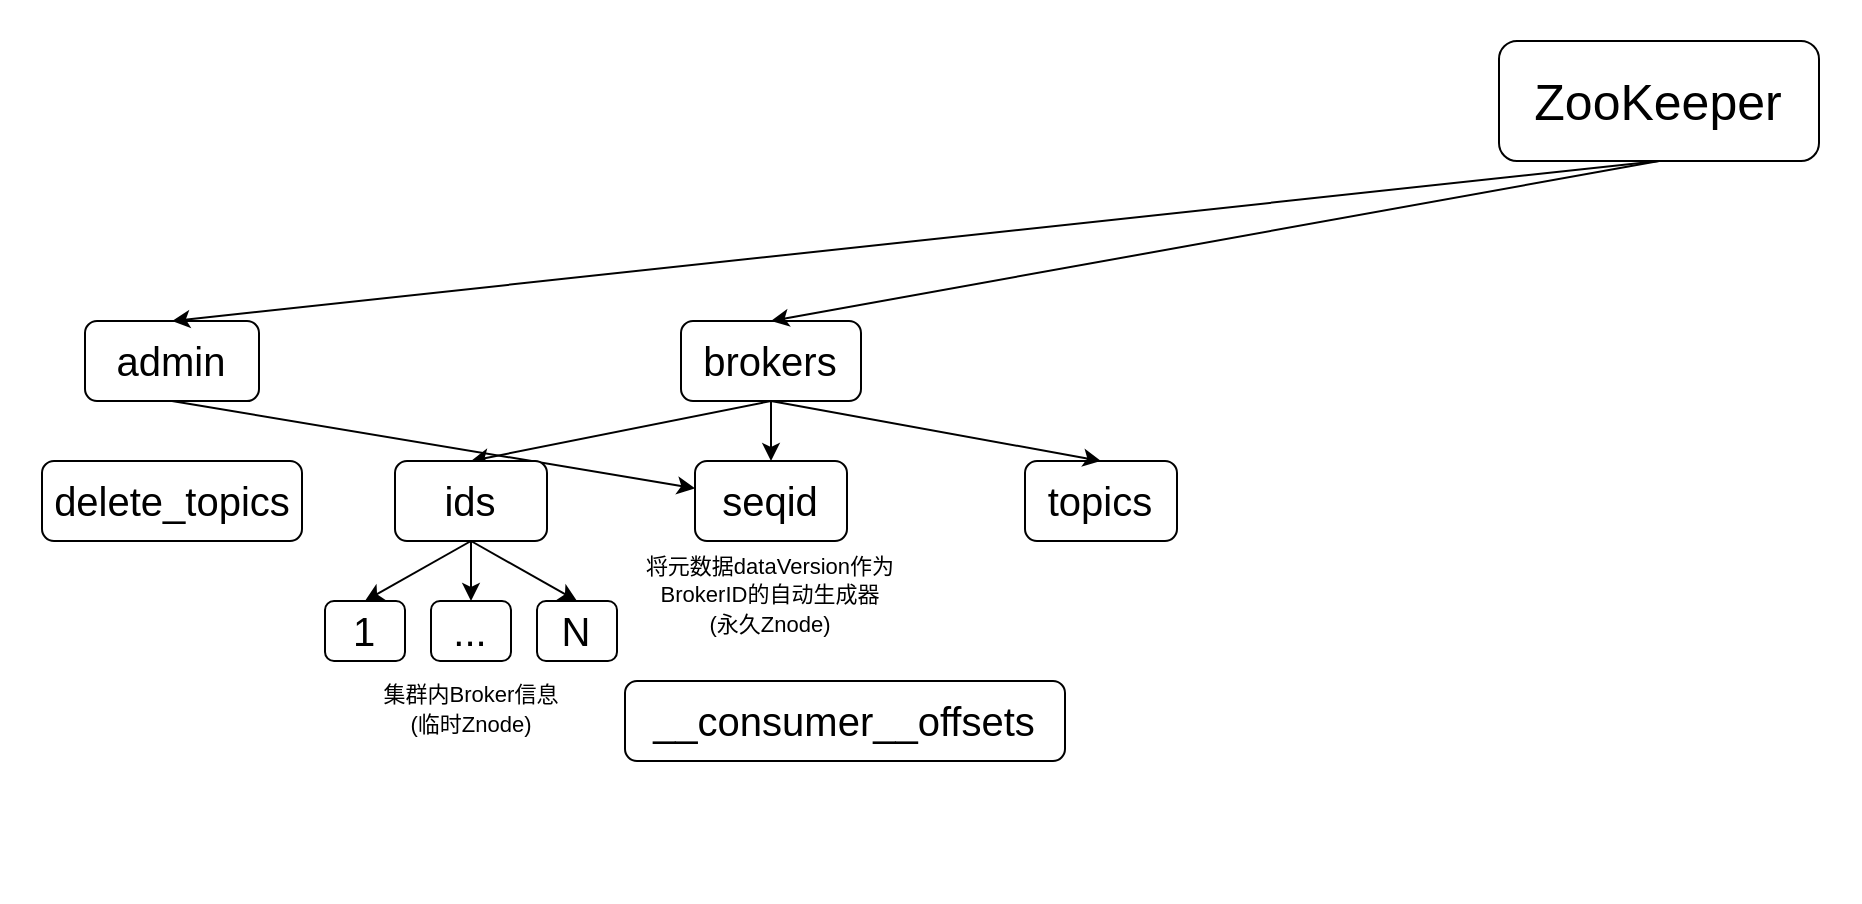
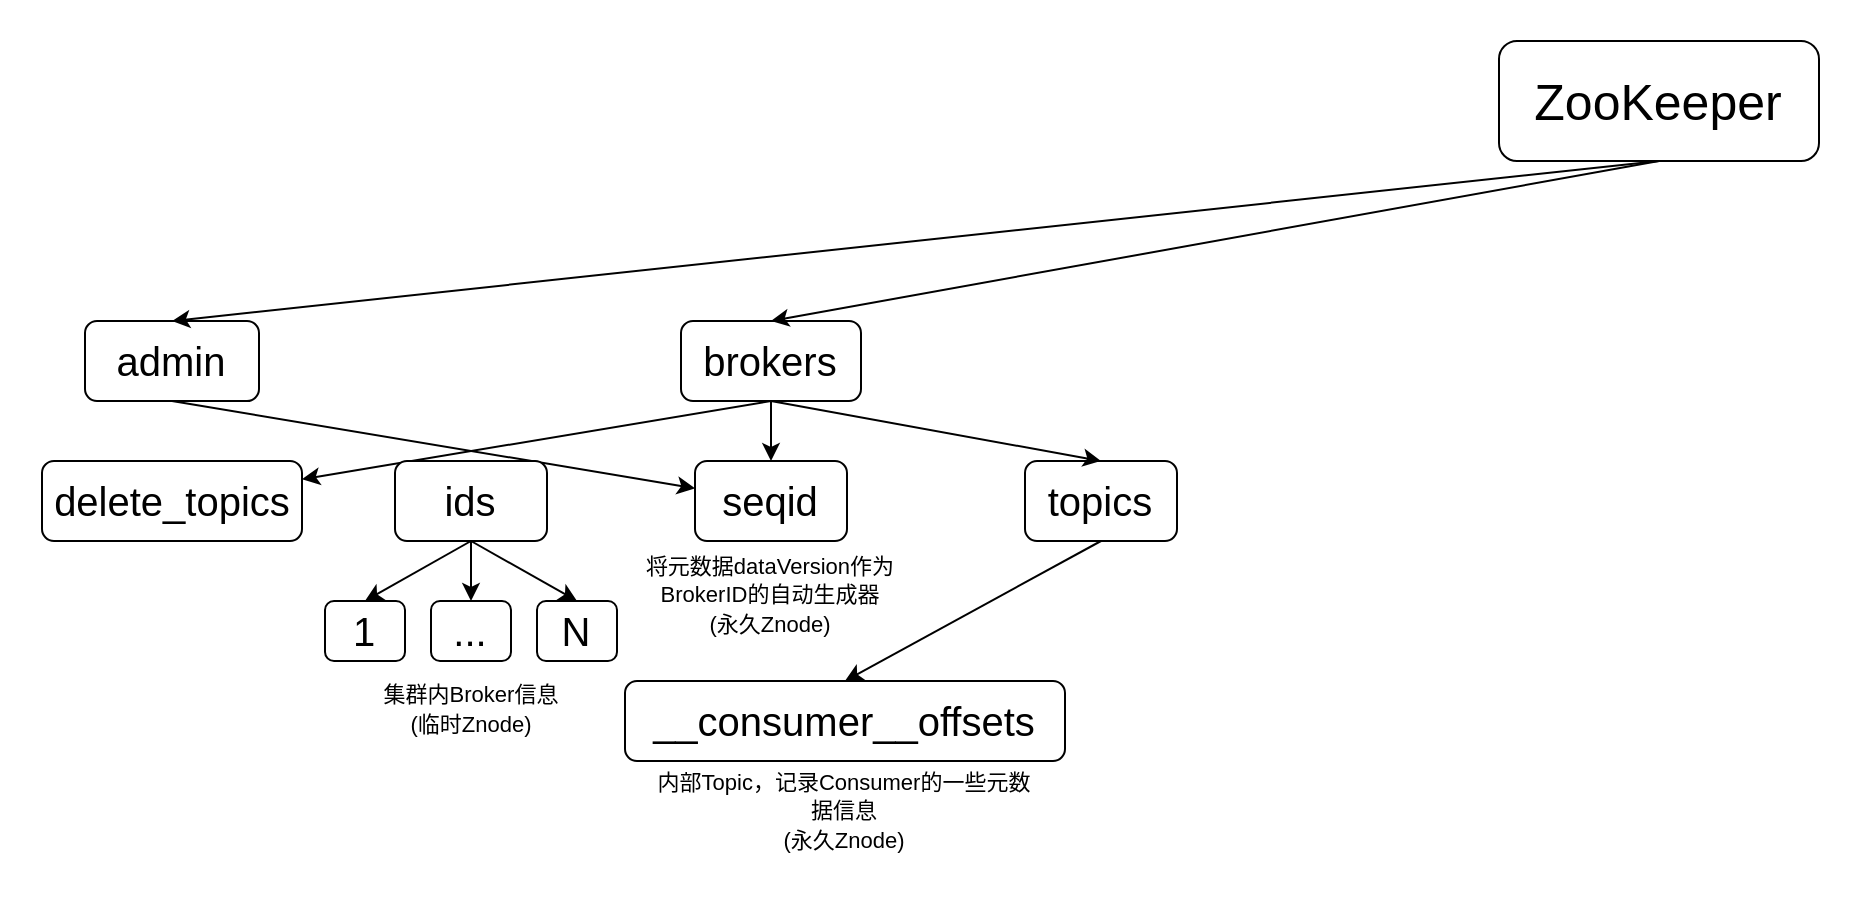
edge "brokers" -> "ids": now "brokers" -> "delete_topics"
edge "topics" -> "__consumer__offsets": added
node "内部Topic，记录Consumer的一些元数据信息 (永久Znode)": added
